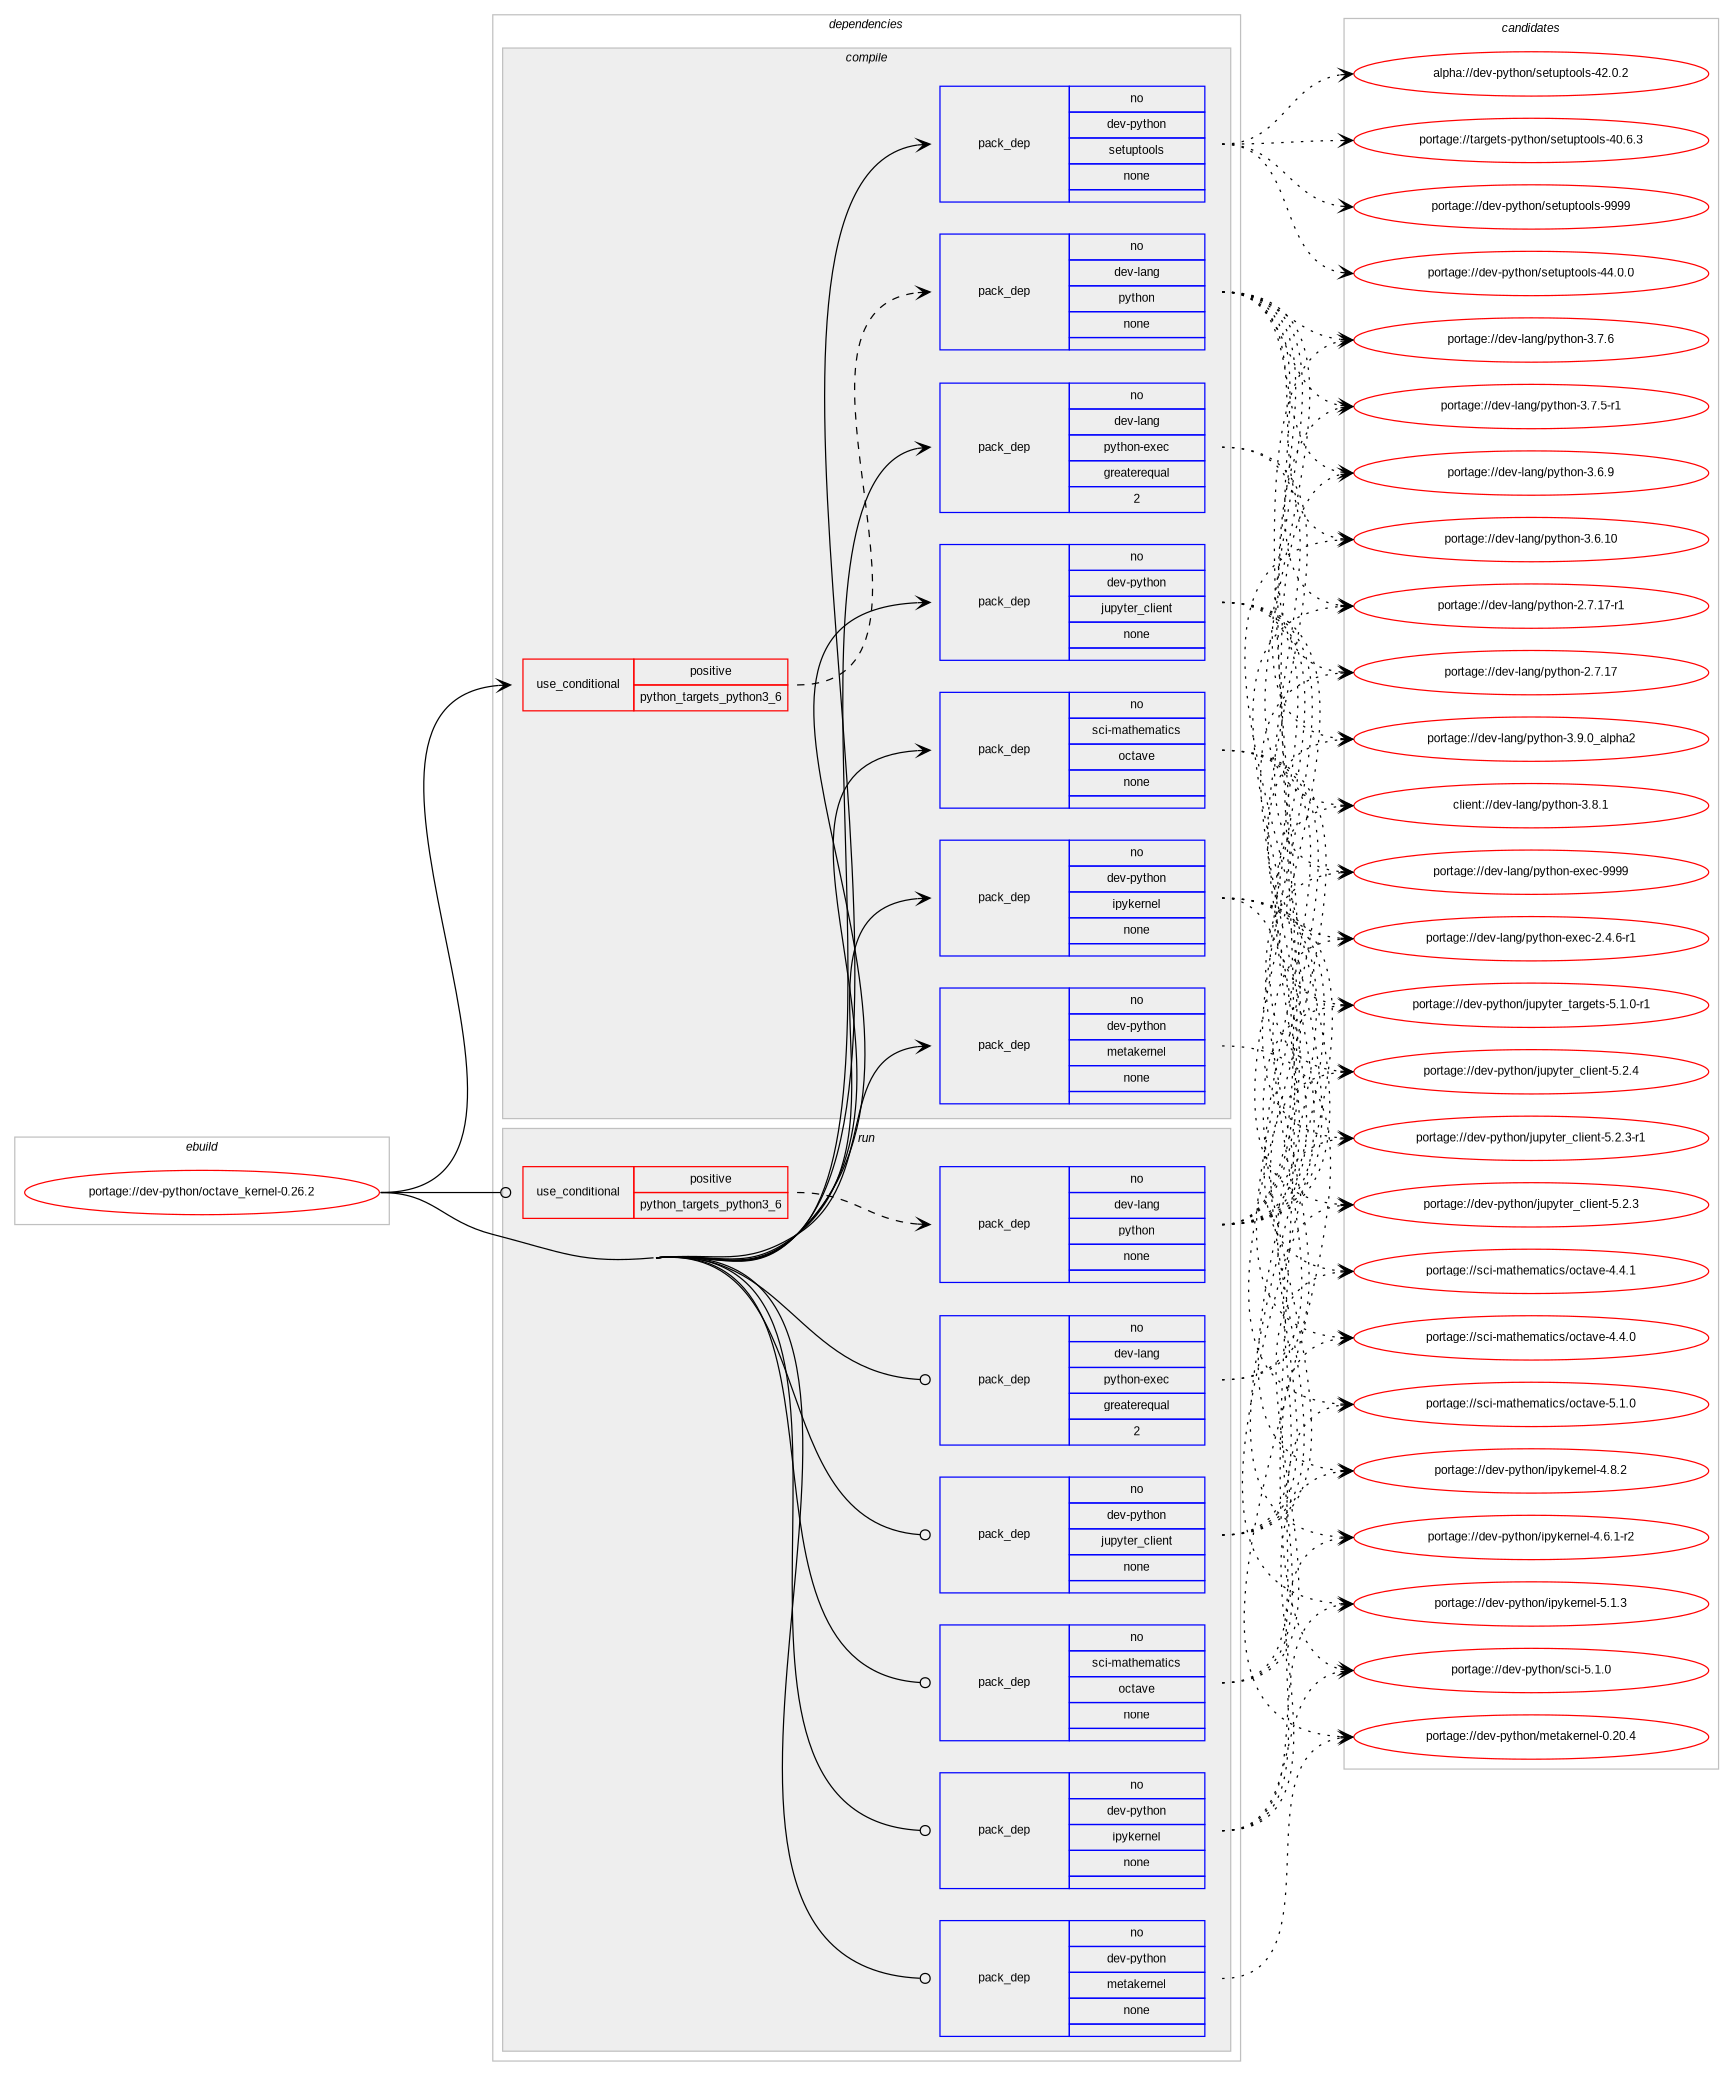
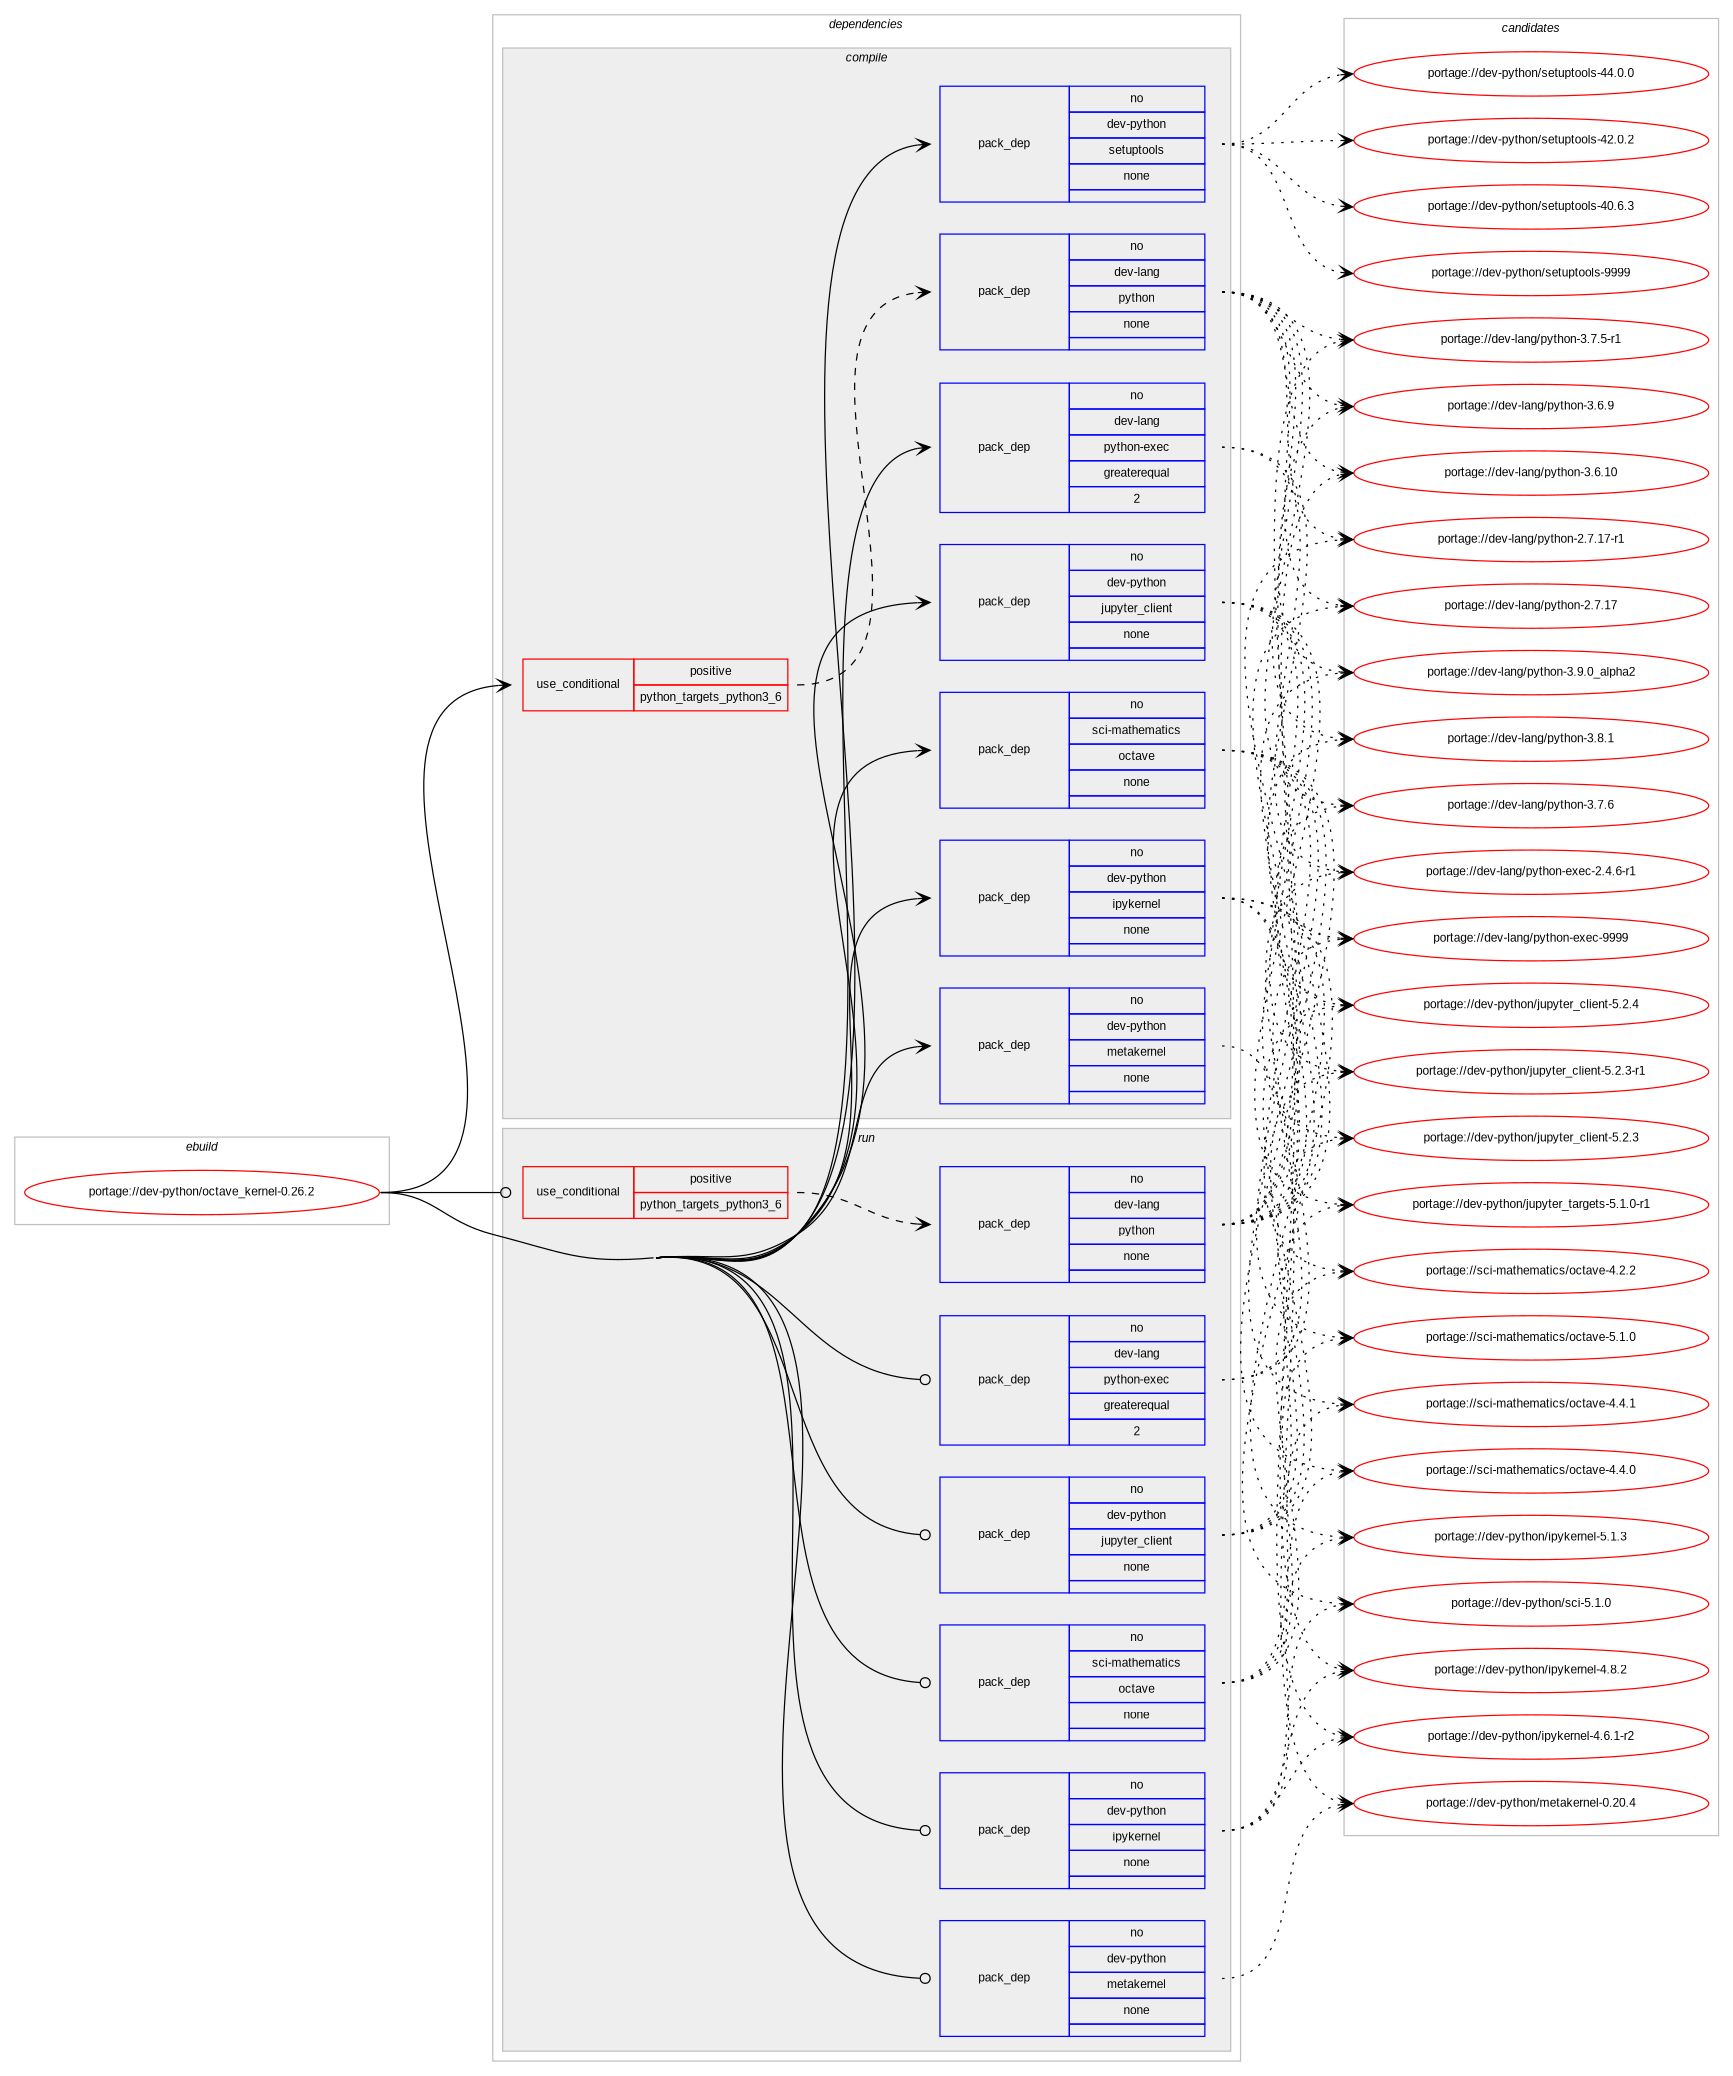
node "alpha://dev-python/setuptools-42.0.2": label "alpha://dev-python/setuptools-42.0.2" -> "portage://dev-python/setuptools-42.0.2"
node "portage://targets-python/setuptools-40.6.3": label "portage://targets-python/setuptools-40.6.3" -> "portage://dev-python/setuptools-40.6.3"
node "client://dev-lang/python-3.8.1": label "client://dev-lang/python-3.8.1" -> "portage://dev-lang/python-3.8.1"
node "portage://sci-mathematics/octave-4.2.2": added
